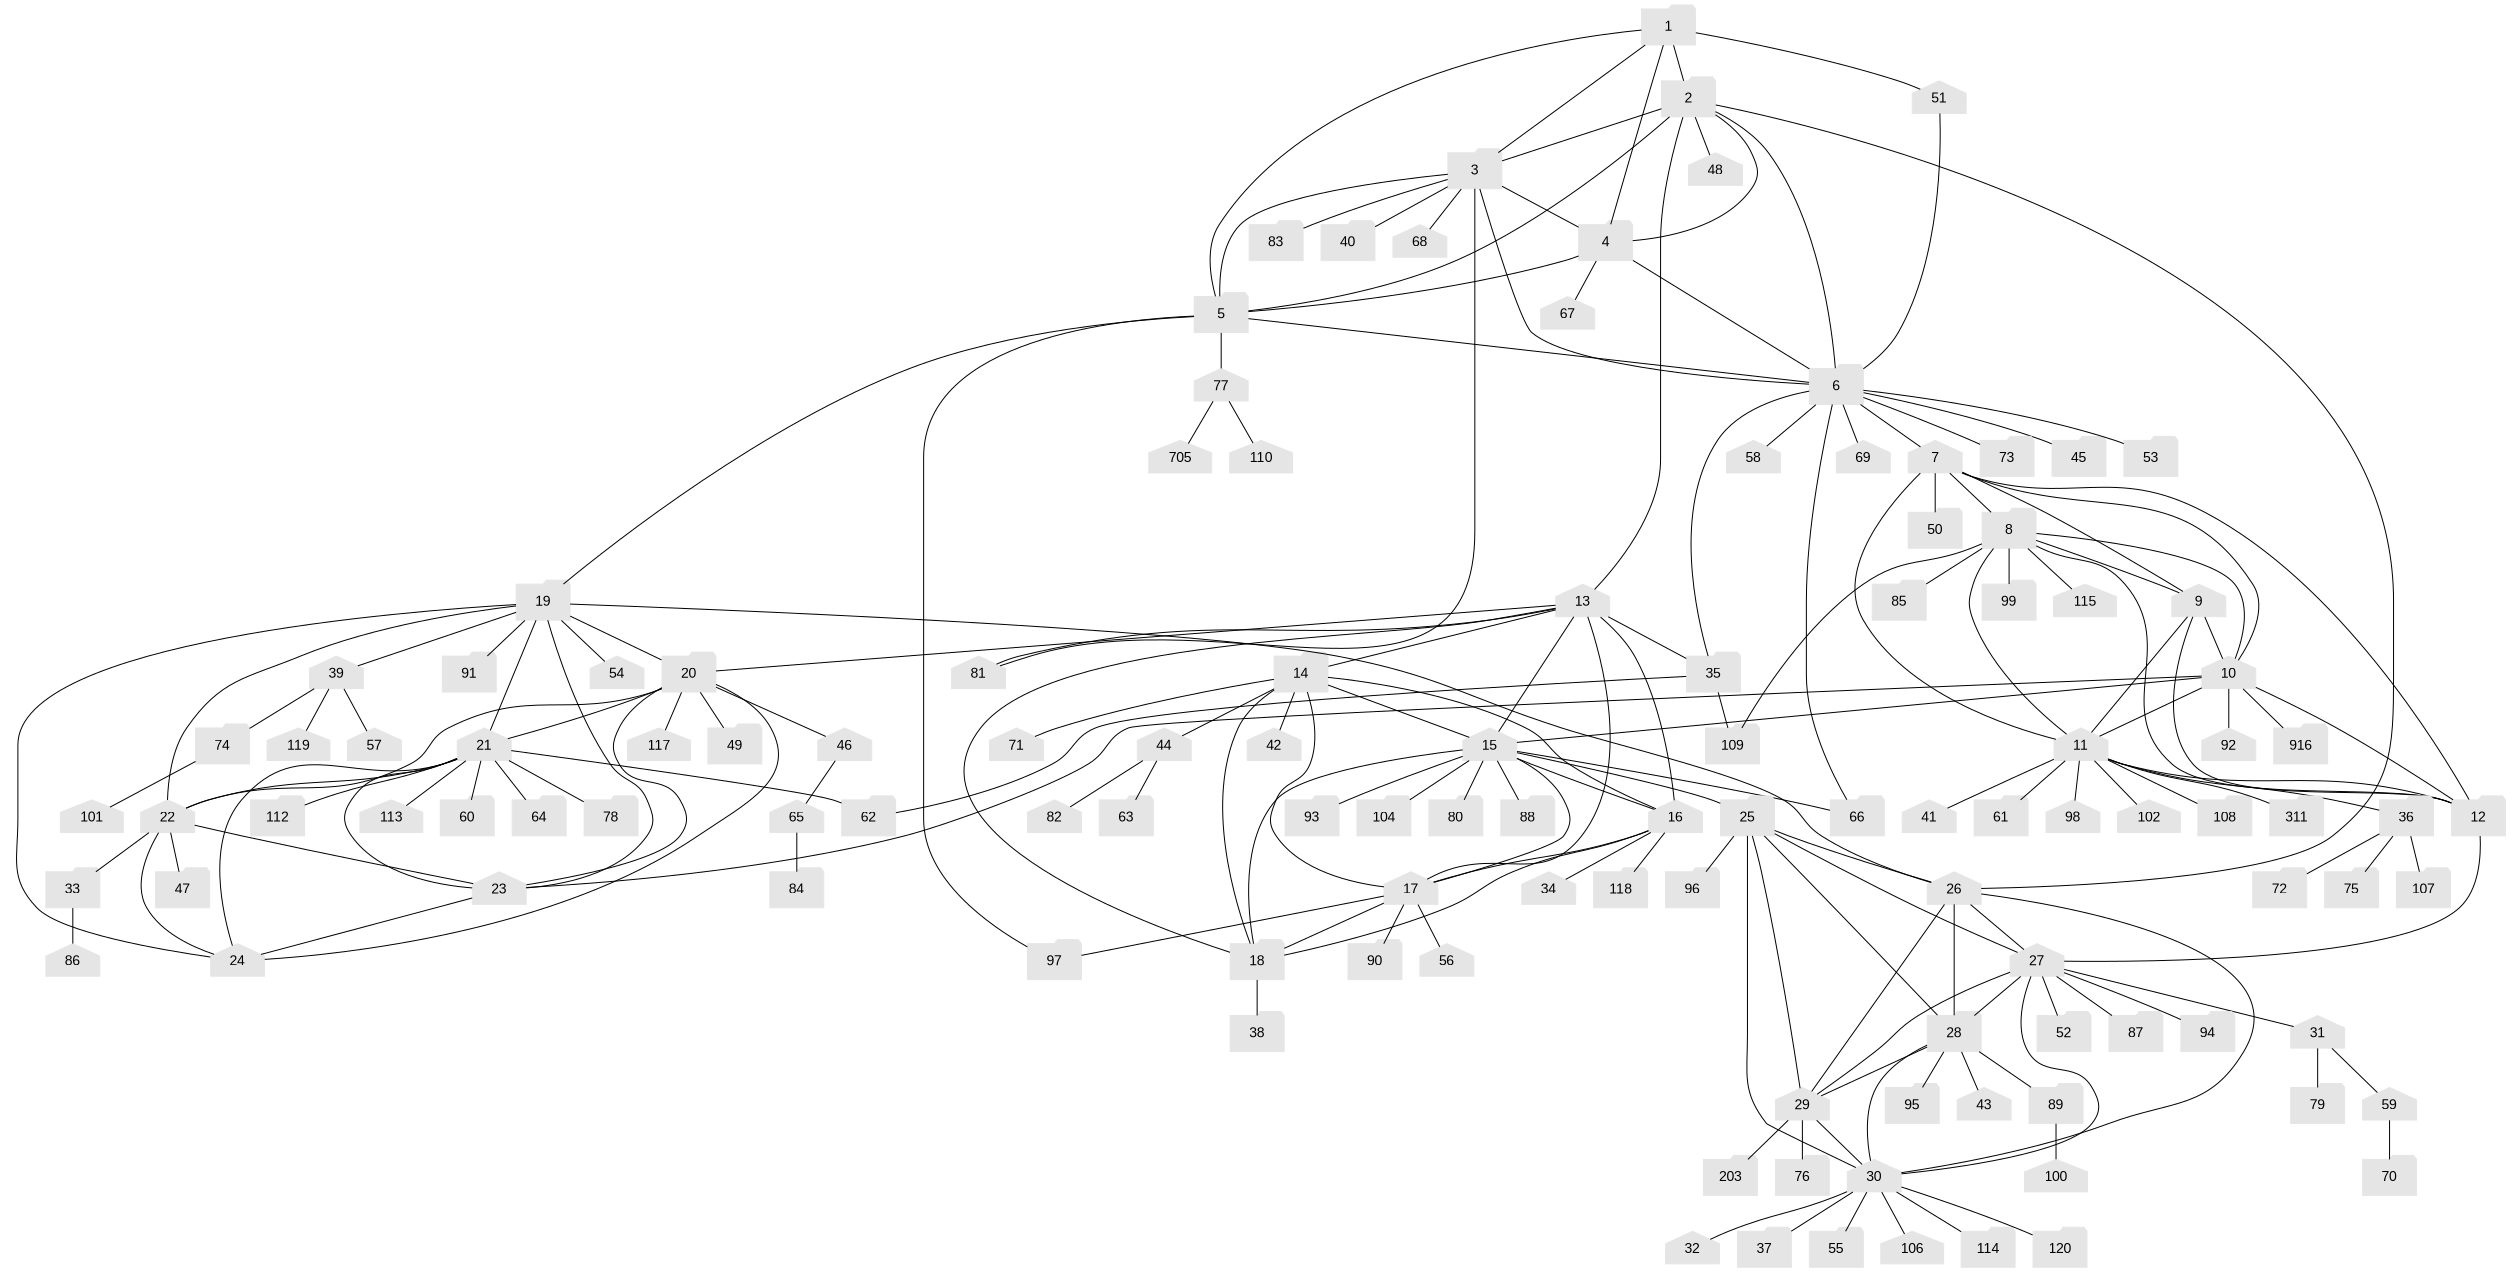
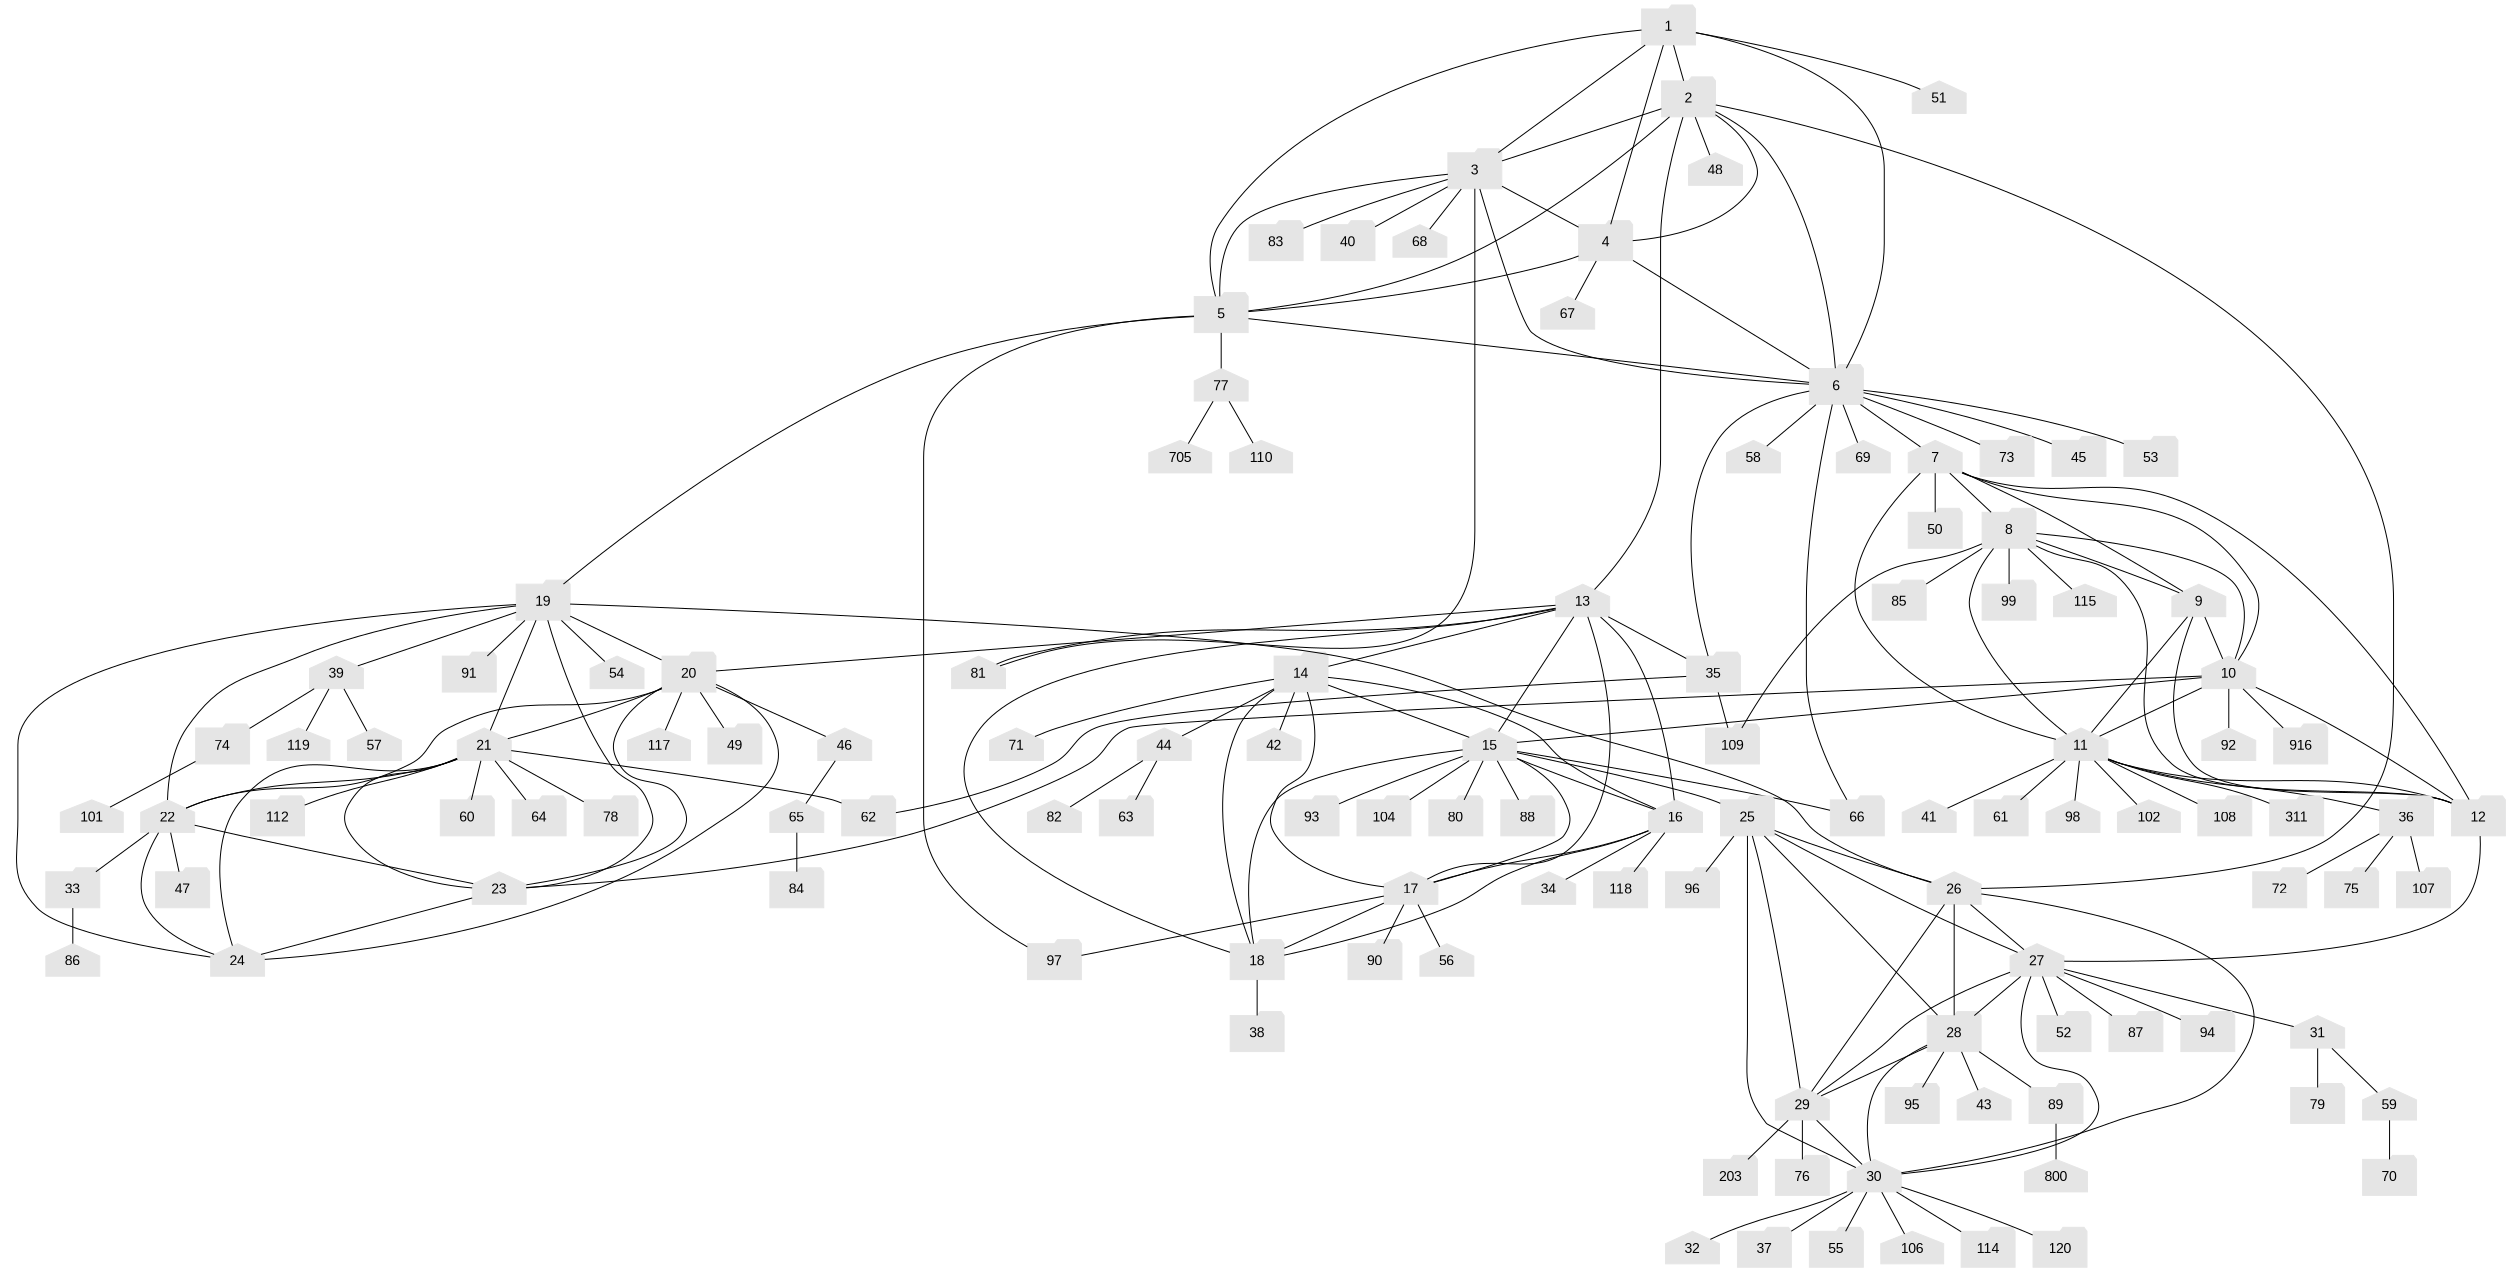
edge "51" -- "6": now "1" -- "6"
node "113": removed
node "100": label "100" -> "800"
